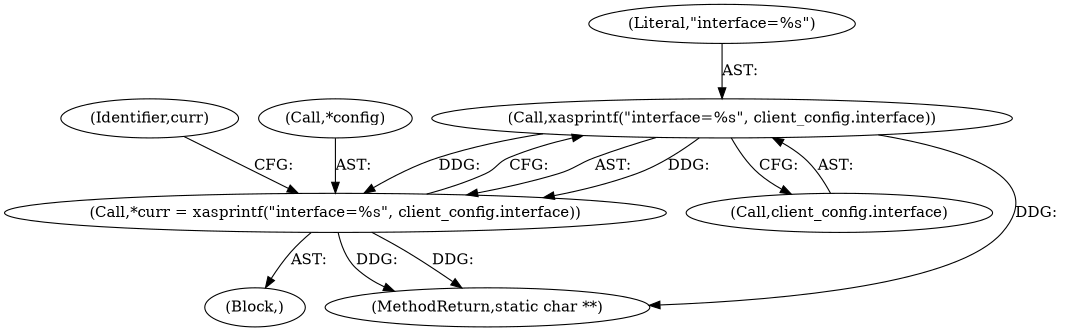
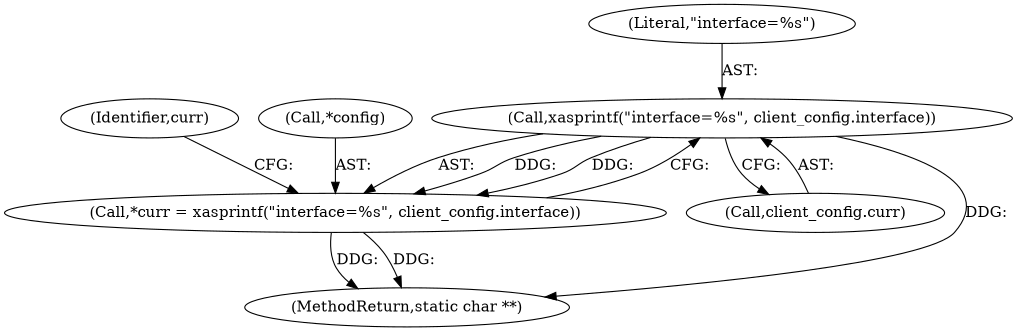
node "(Call,client_config.interface)": label "(Call,client_config.interface)" -> "(Call,client_config.curr)"
node "(Block,)": removed
